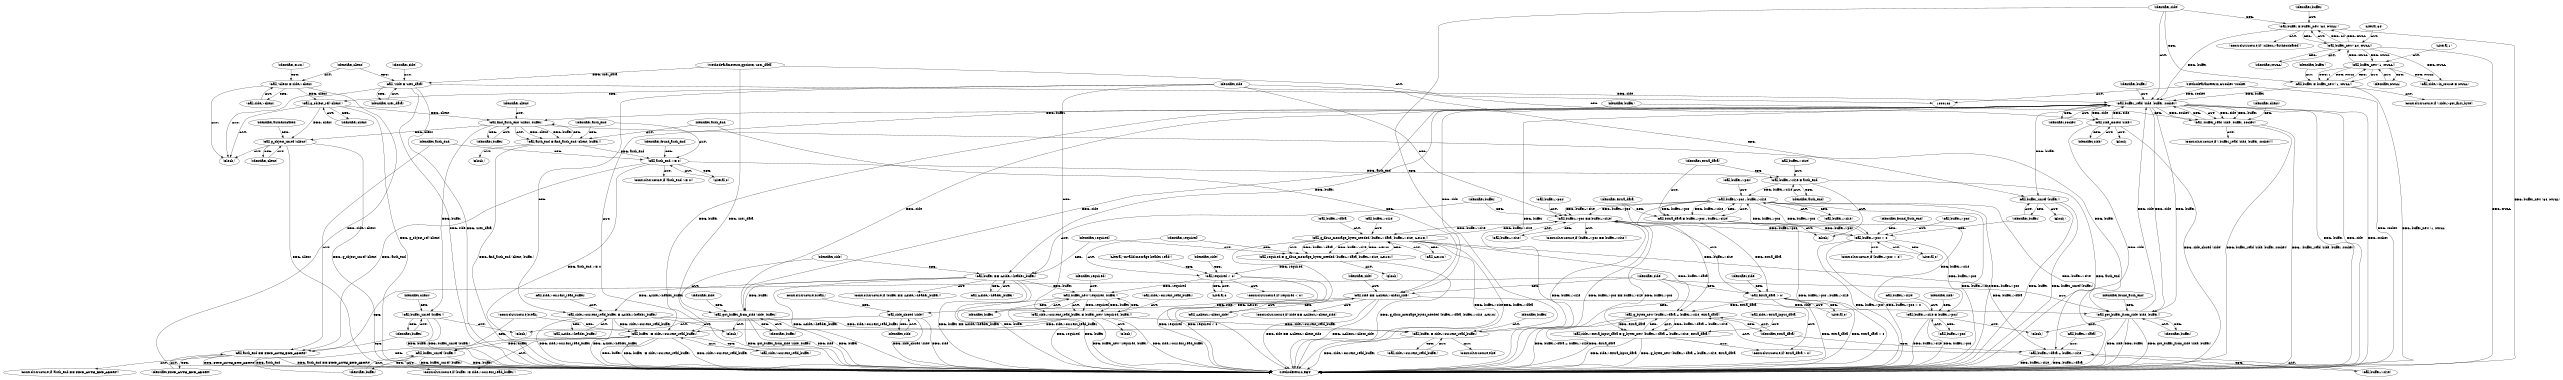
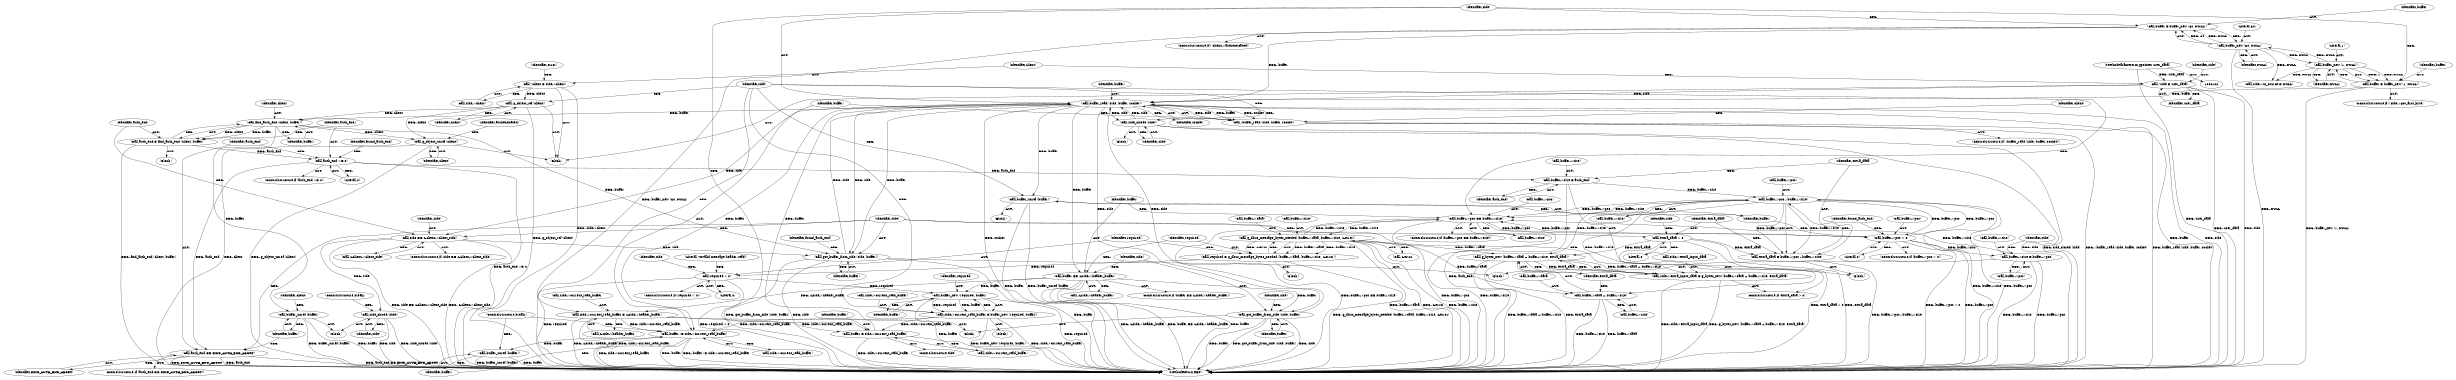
node "(MethodParameterIn,GSocket *socket)": removed
edge "(Call,extra_data = buffer->pos - buffer->size)" -> "(Call,extra_data > 0)": reversed
node "(ControlStructure,if (buffer != side->current_read_buffer))": removed
